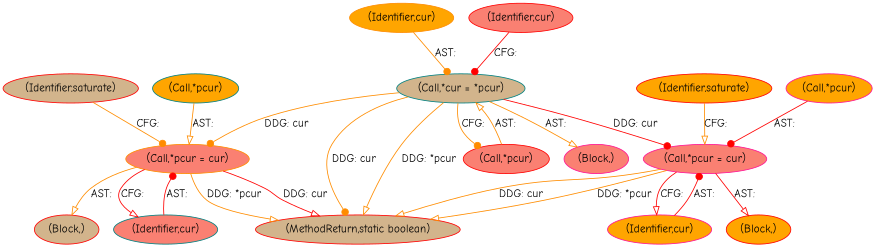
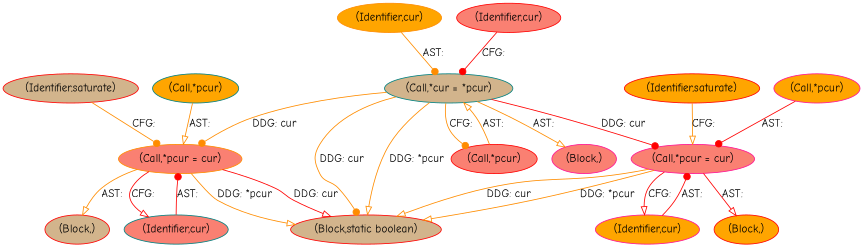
node "(MethodReturn,static boolean)": label "(MethodReturn,static boolean)" -> "(Block,static boolean)"
